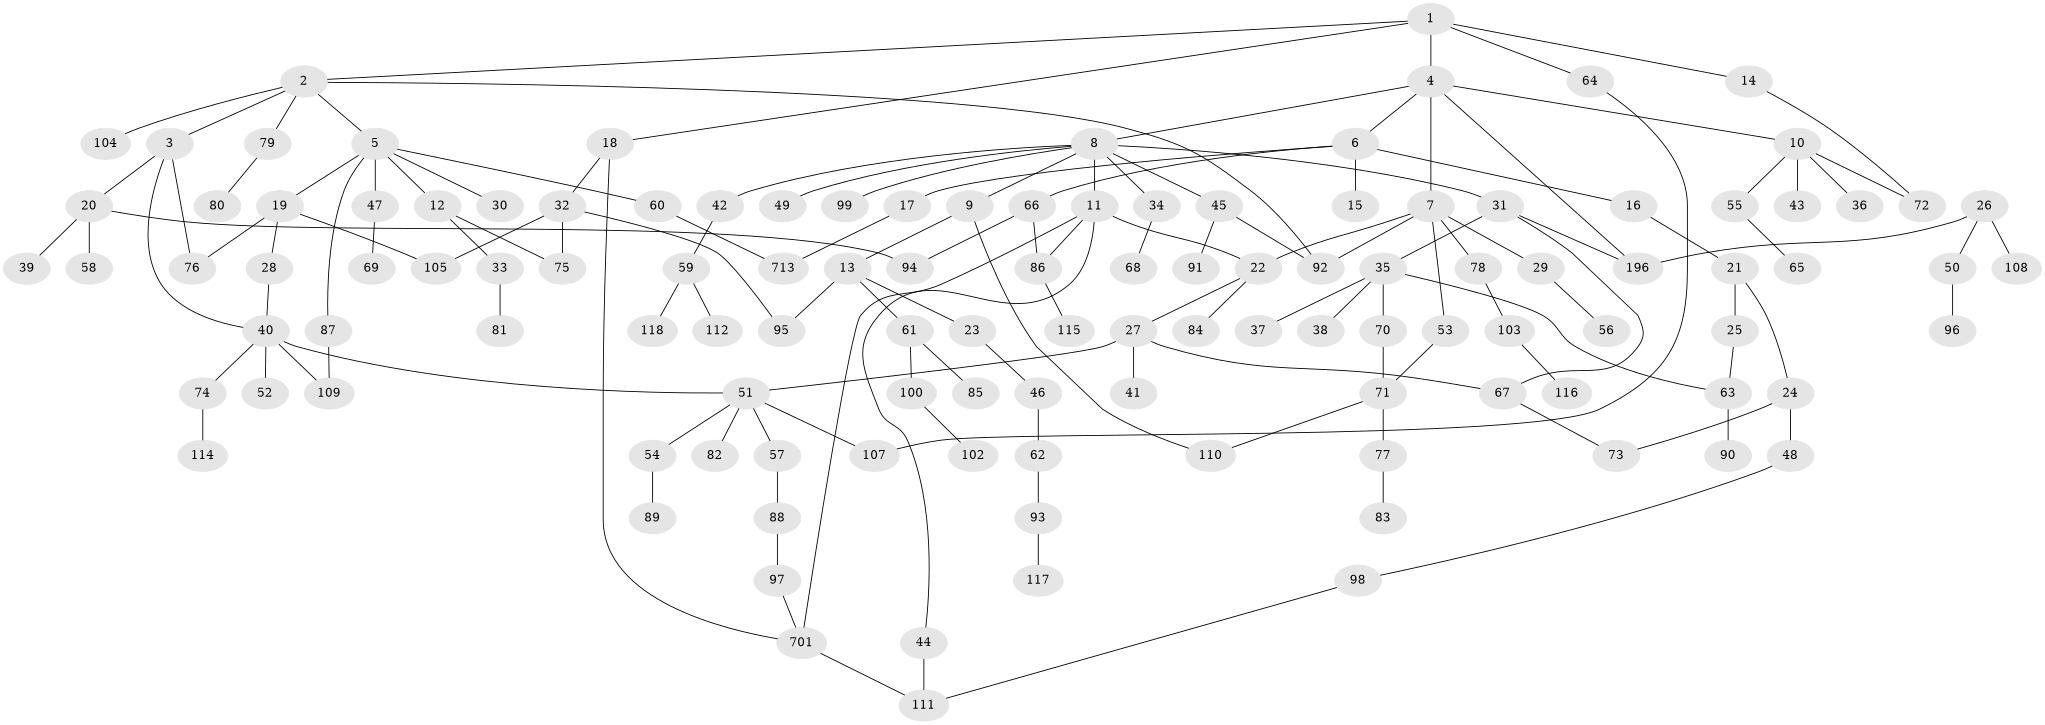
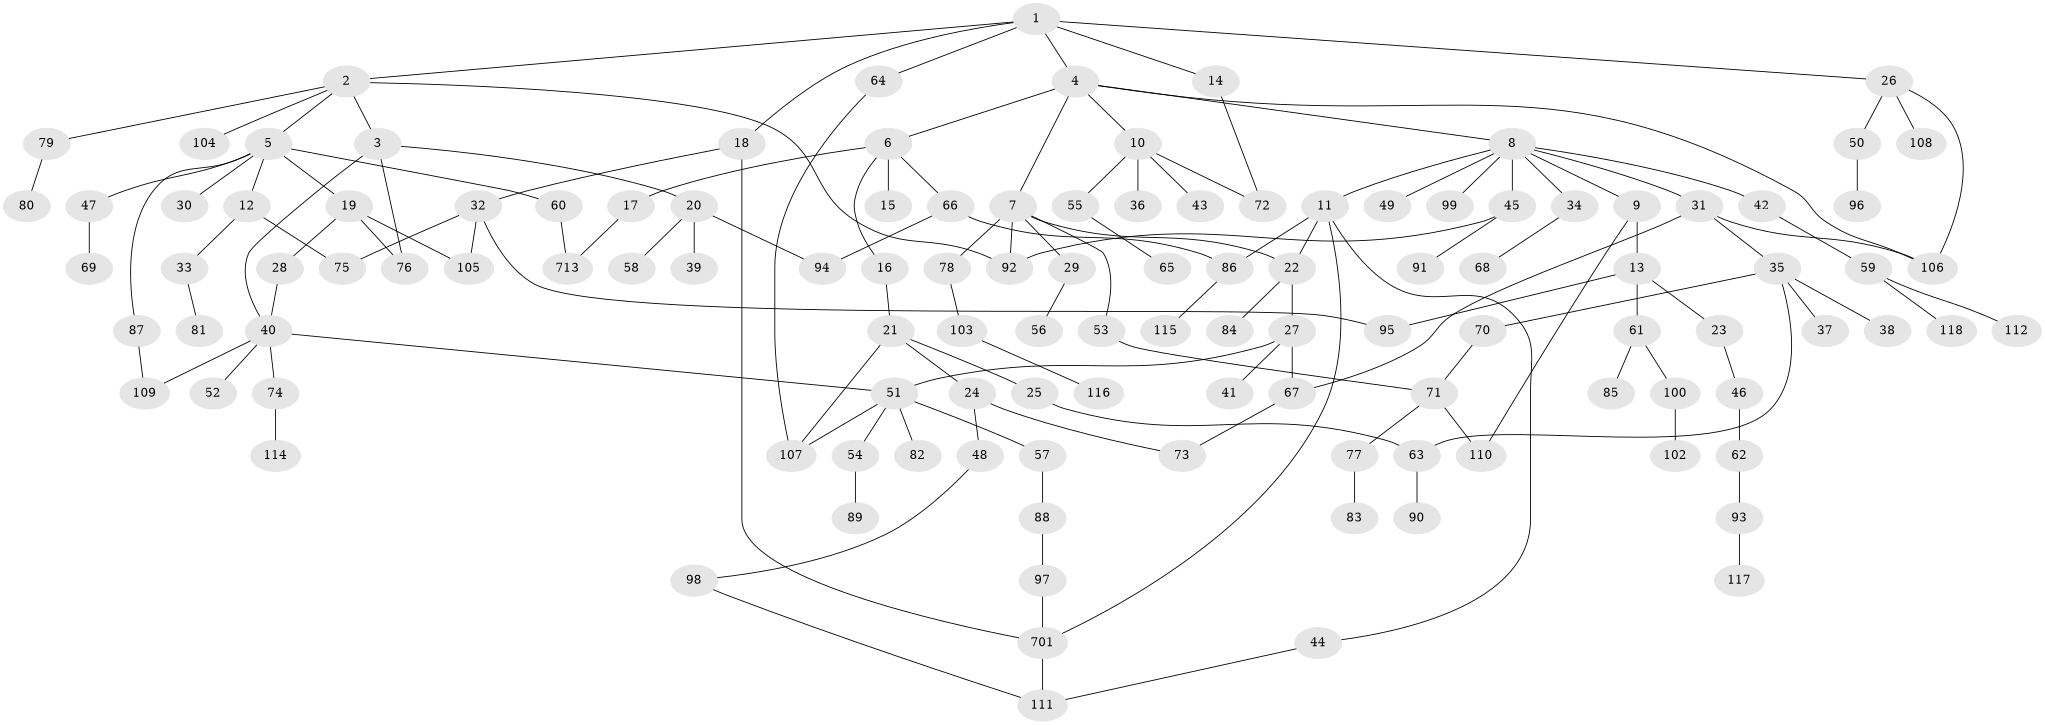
edge "1" -- "26": added
node "196": label "196" -> "106"
edge "21" -- "107": added
